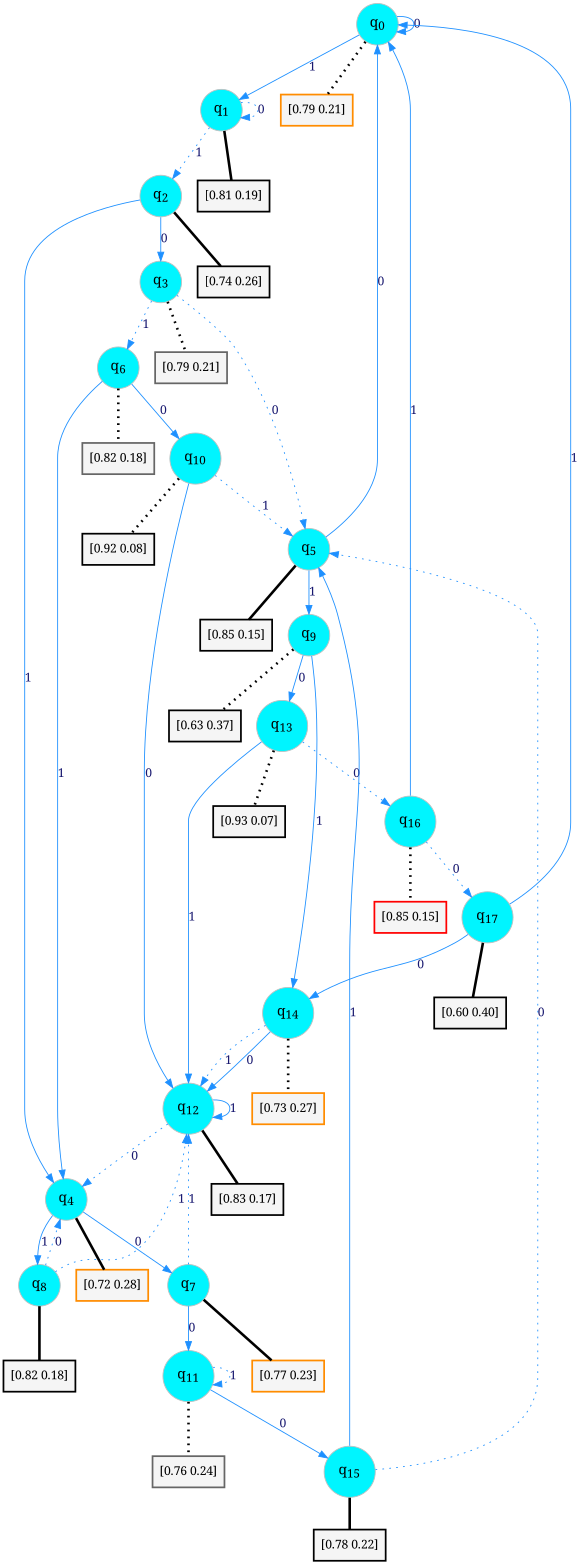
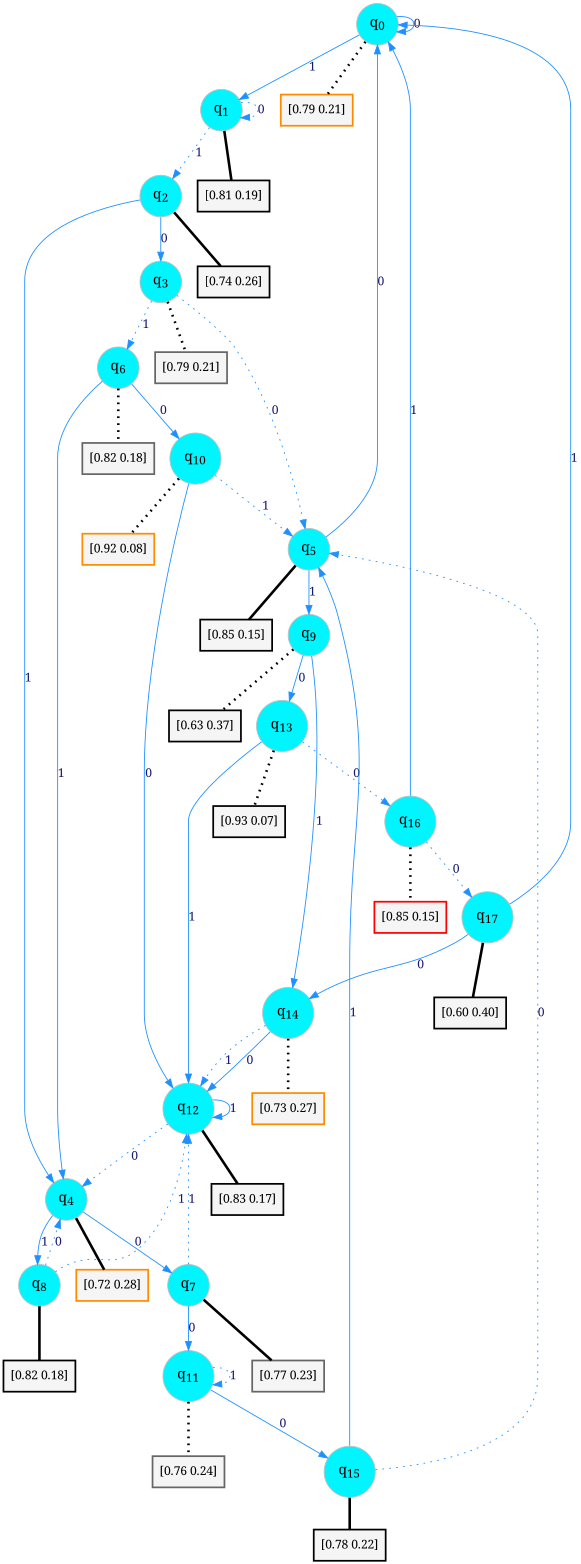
node "[0.92 0.08]": color black -> darkorange
node "[0.77 0.23]": color darkorange -> gray40
